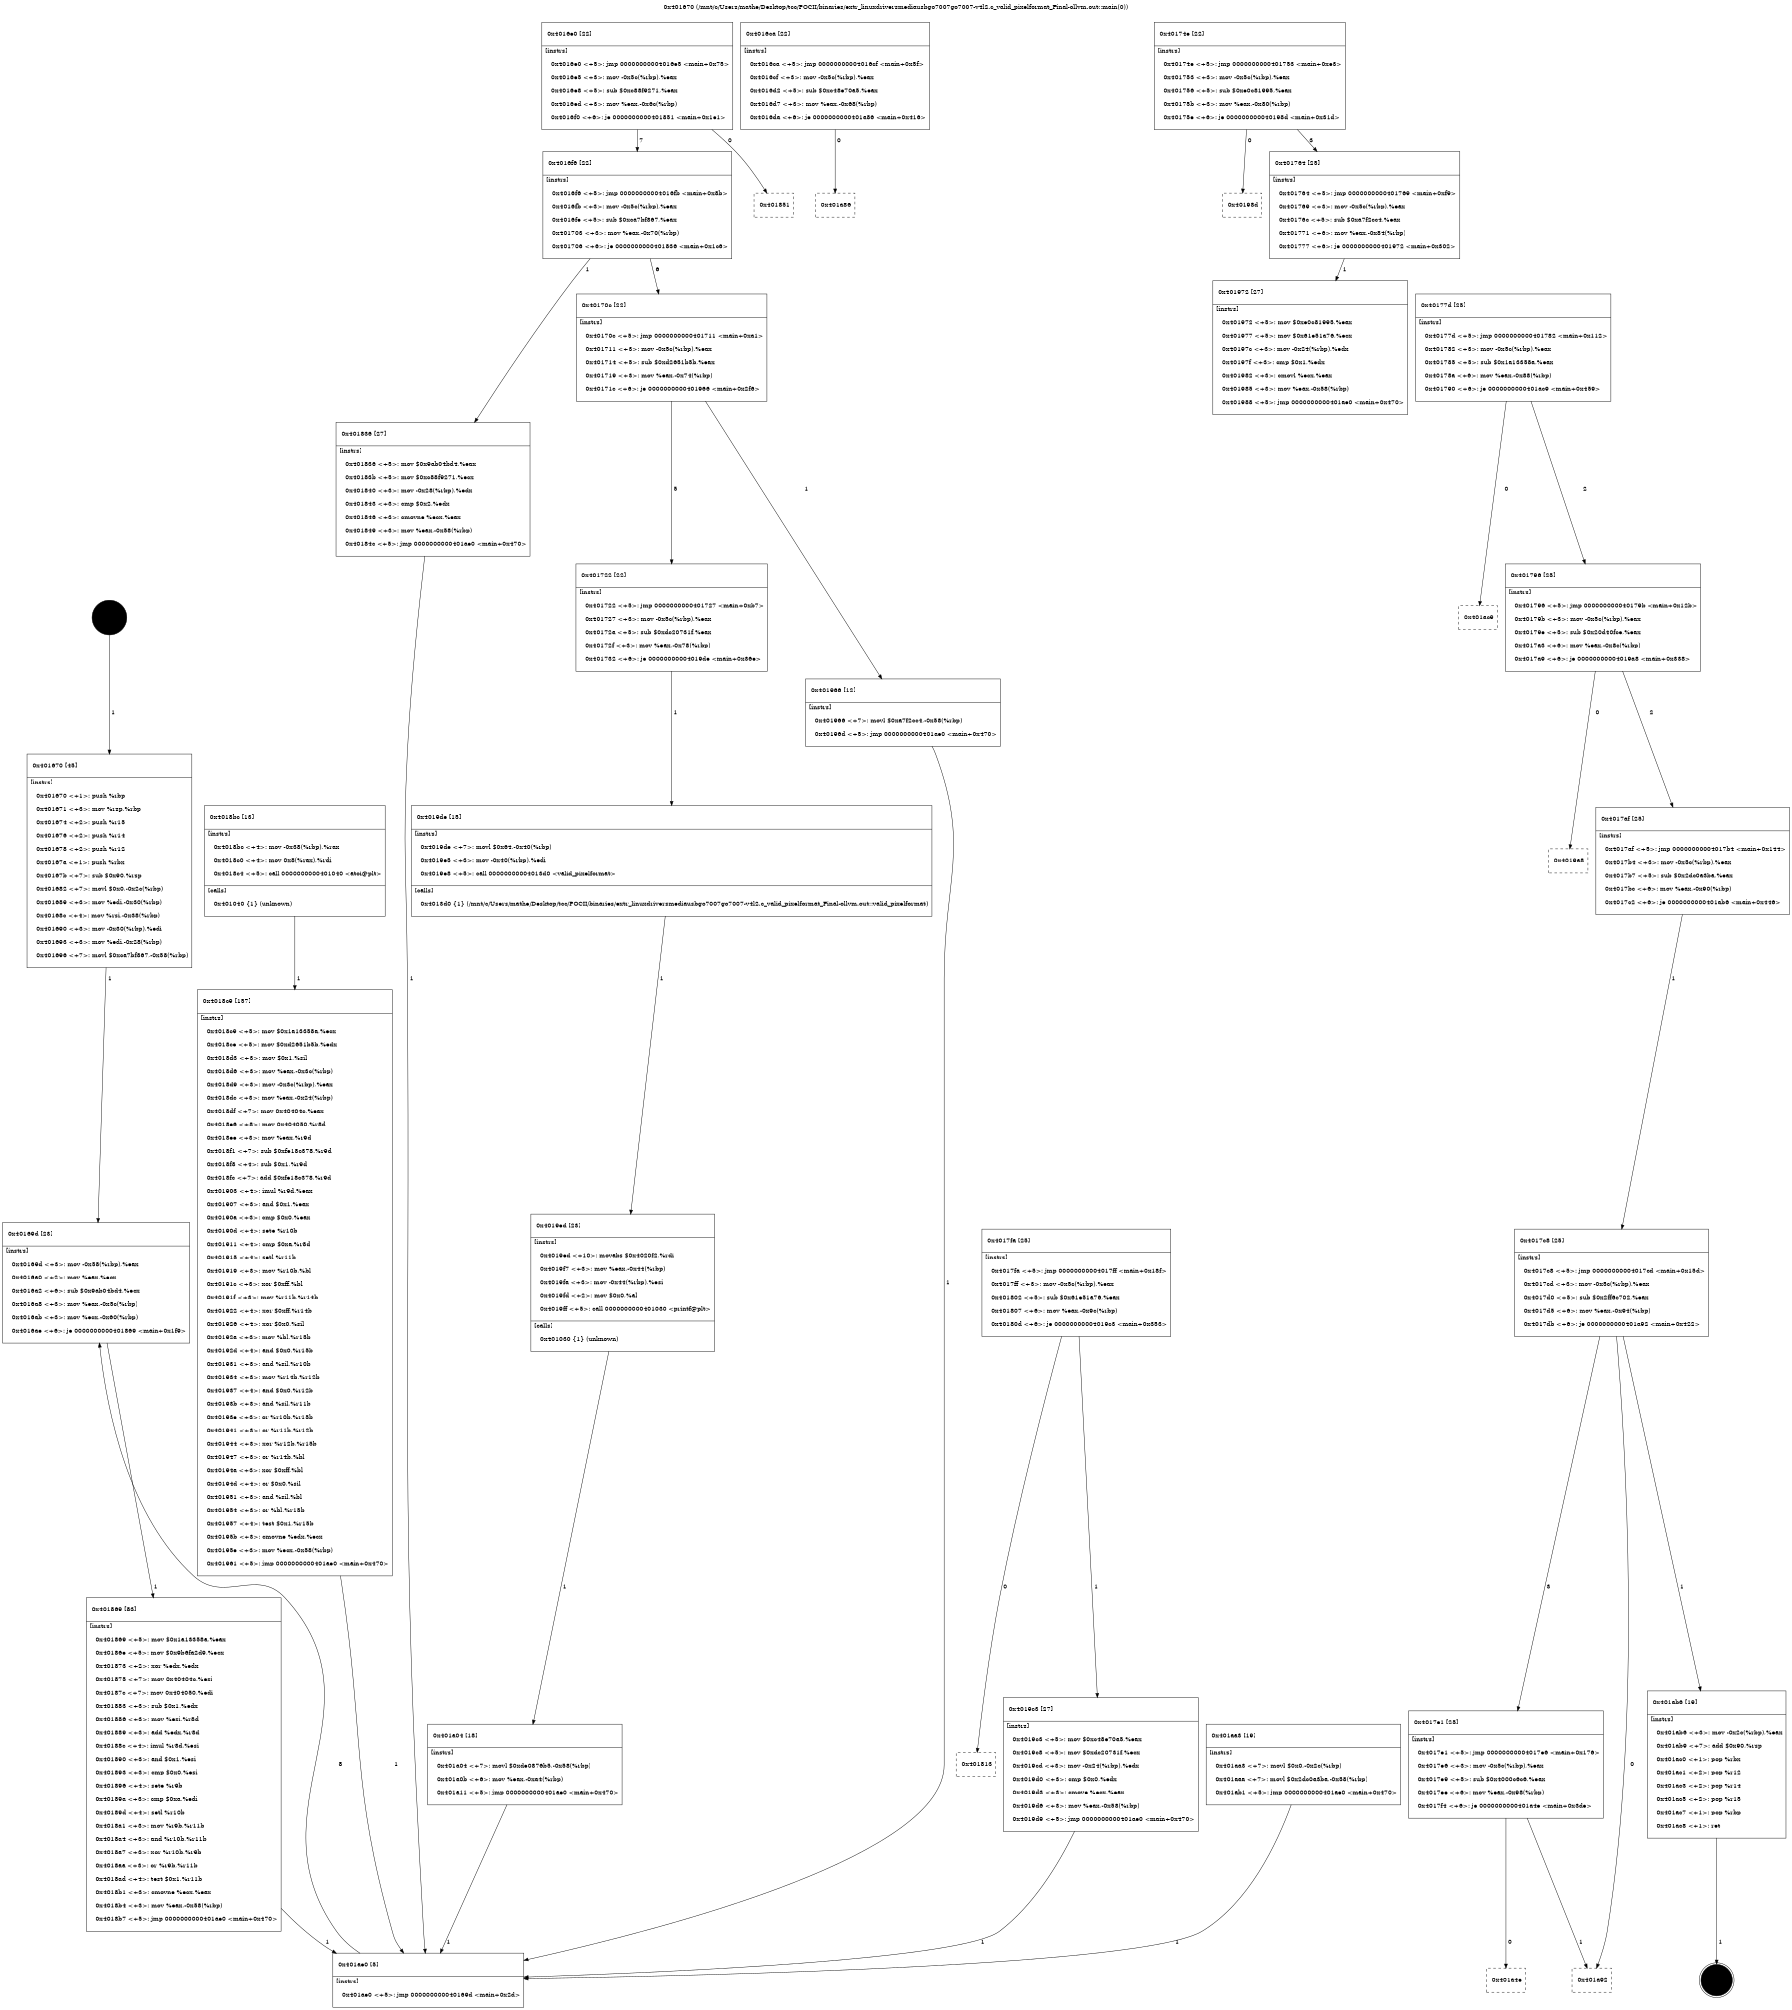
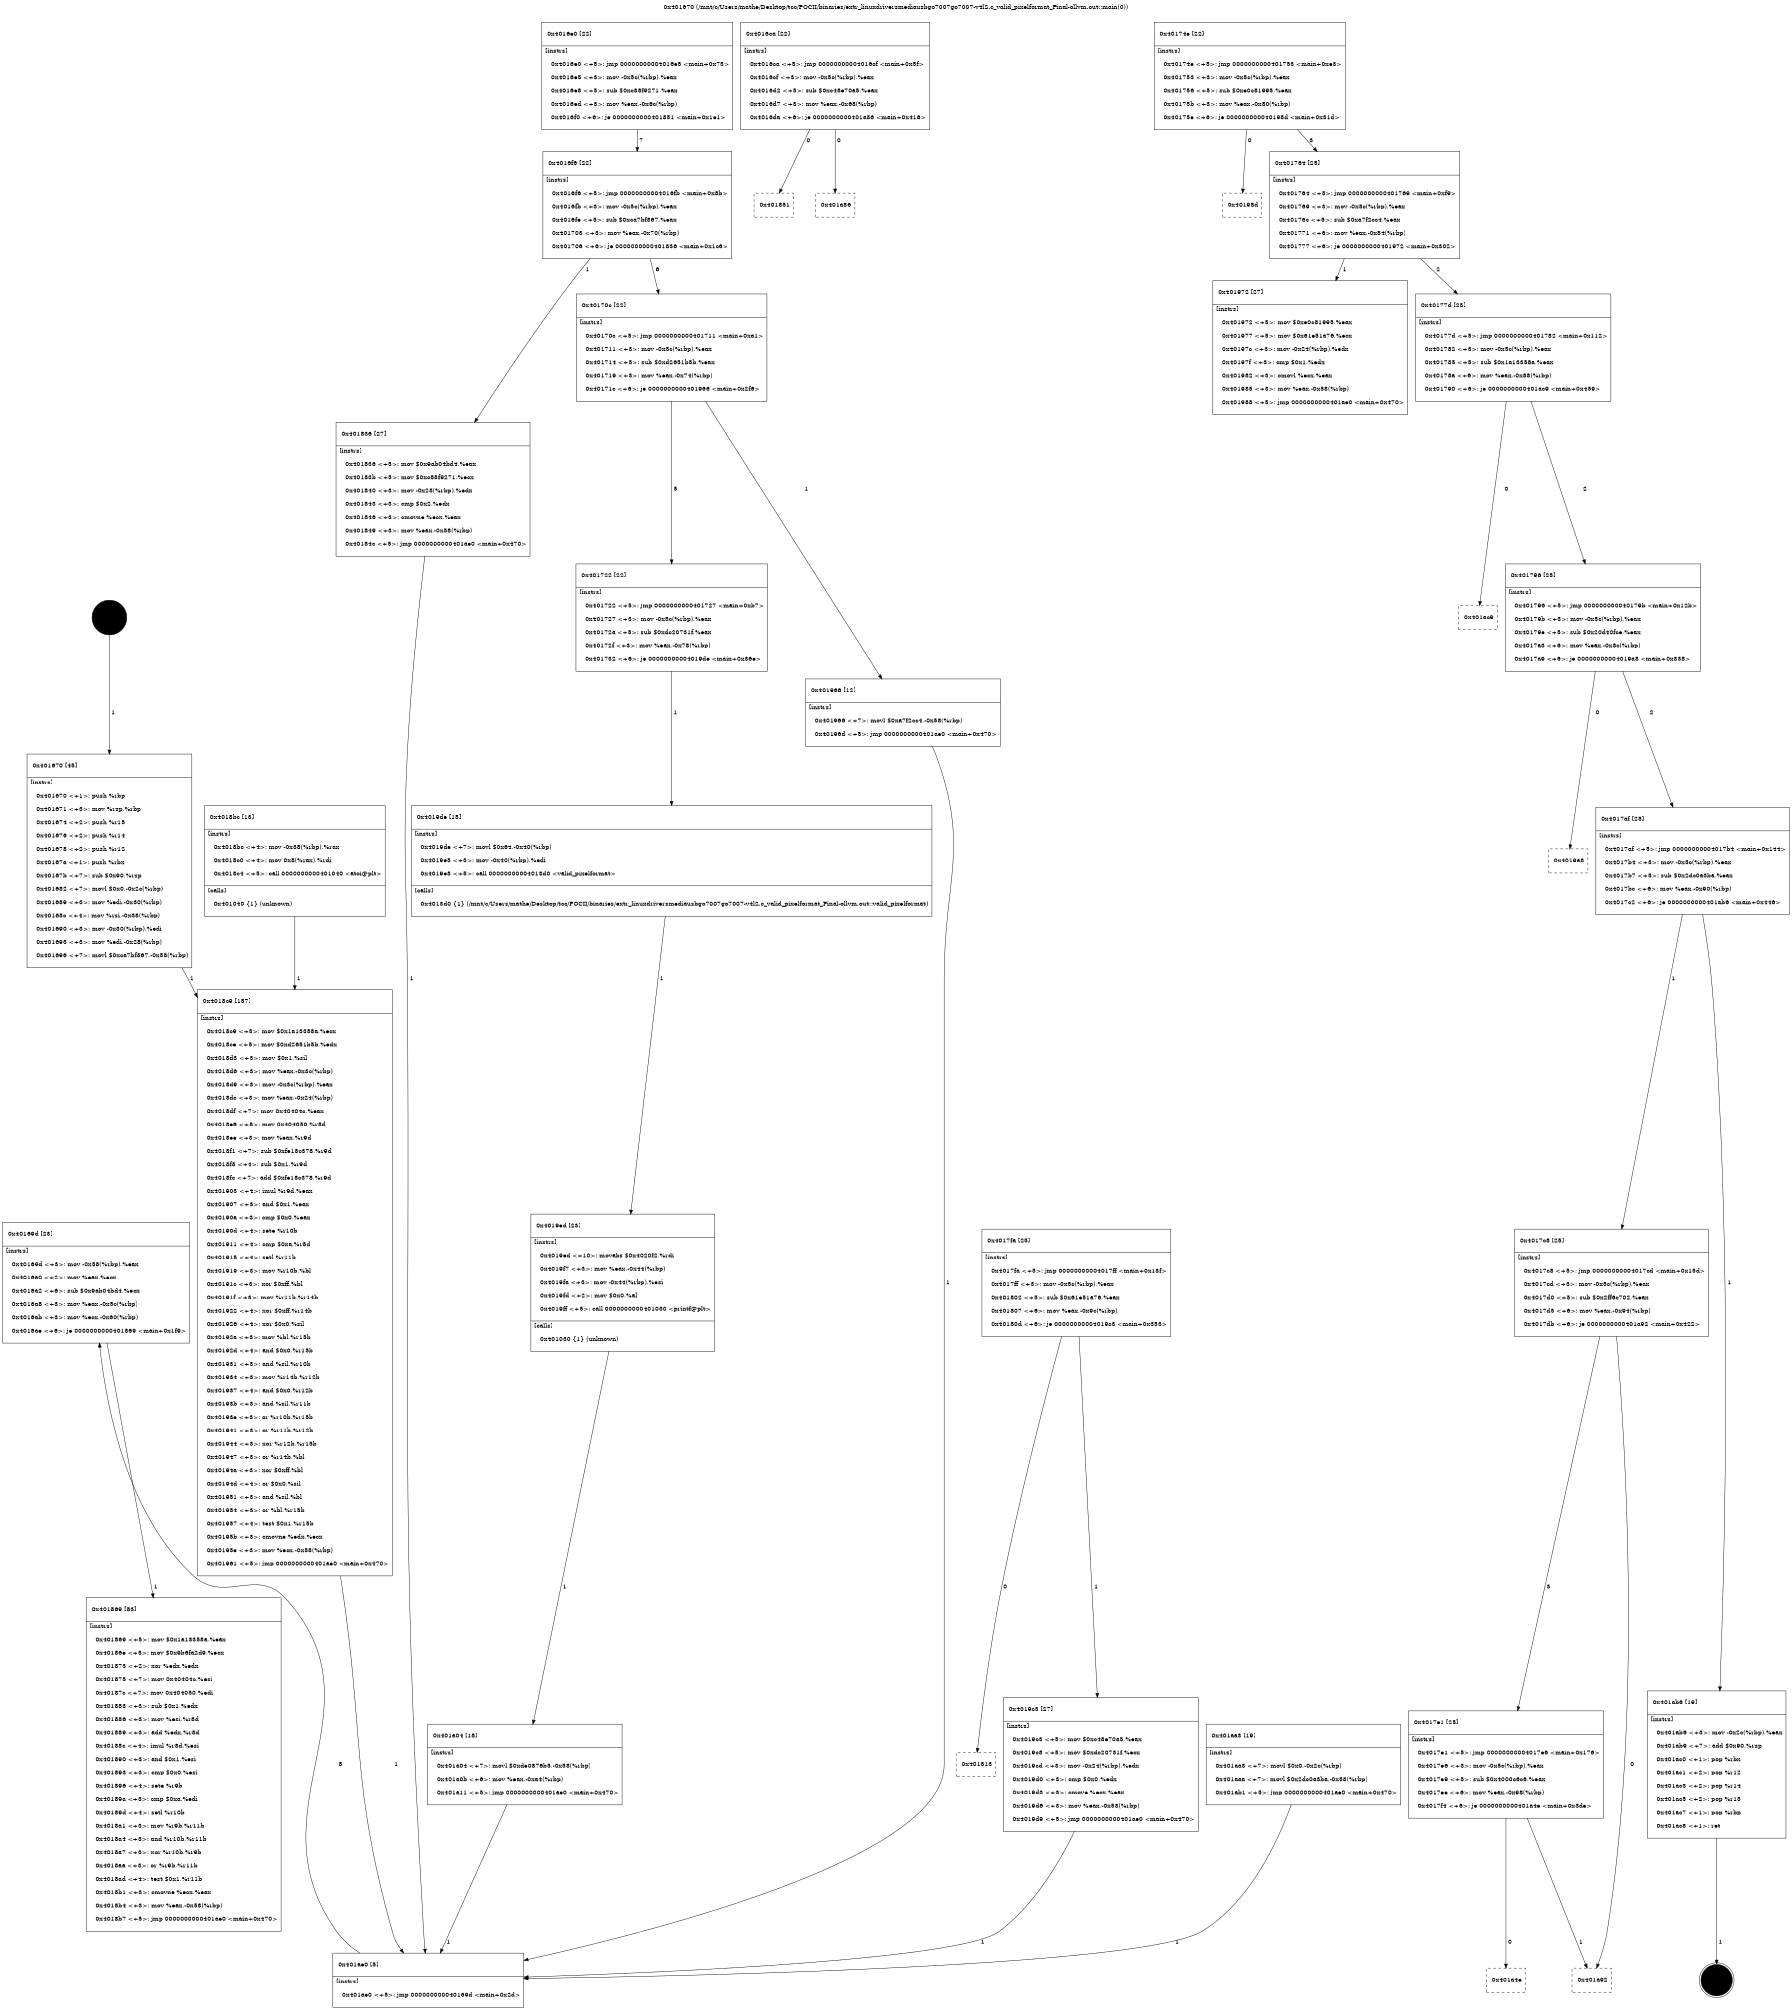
edge "0x4016e0 [22]" -> "0x401851": now "0x4016ca [22]" -> "0x401851"
edge "0x401764 [25]" -> "0x40177d [25]": added, label "2"
edge "0x401670 [45]" -> "0x40169d [23]": now "0x401670 [45]" -> "0x4018c9 [157]"
edge "0x4017c8 [25]" -> "0x401ab6 [19]": now "0x4017af [25]" -> "0x401ab6 [19]"
edge "0x401869 [83]" -> "0x401ae0 [5]": removed, label "1"
